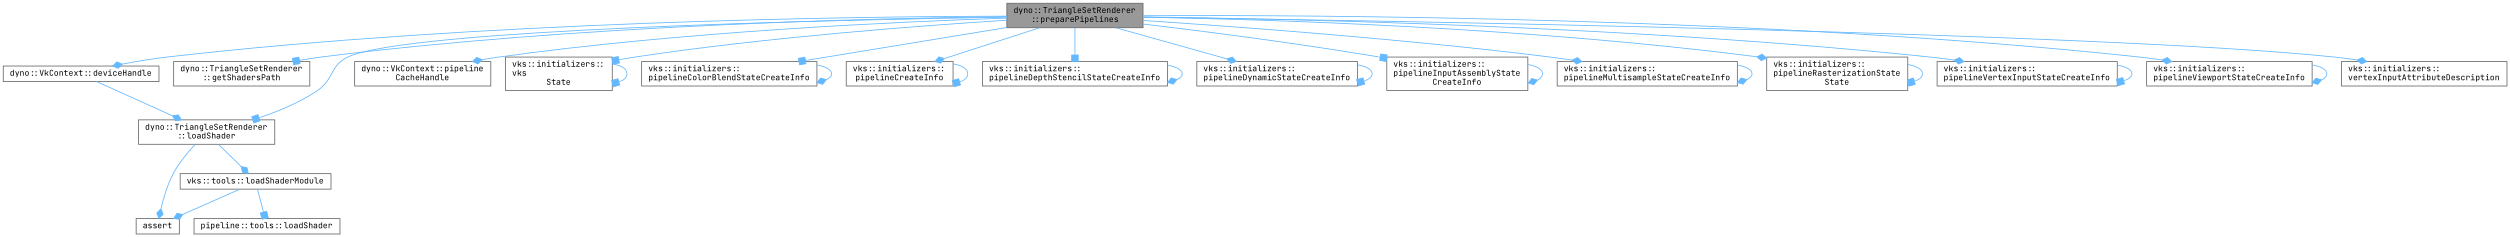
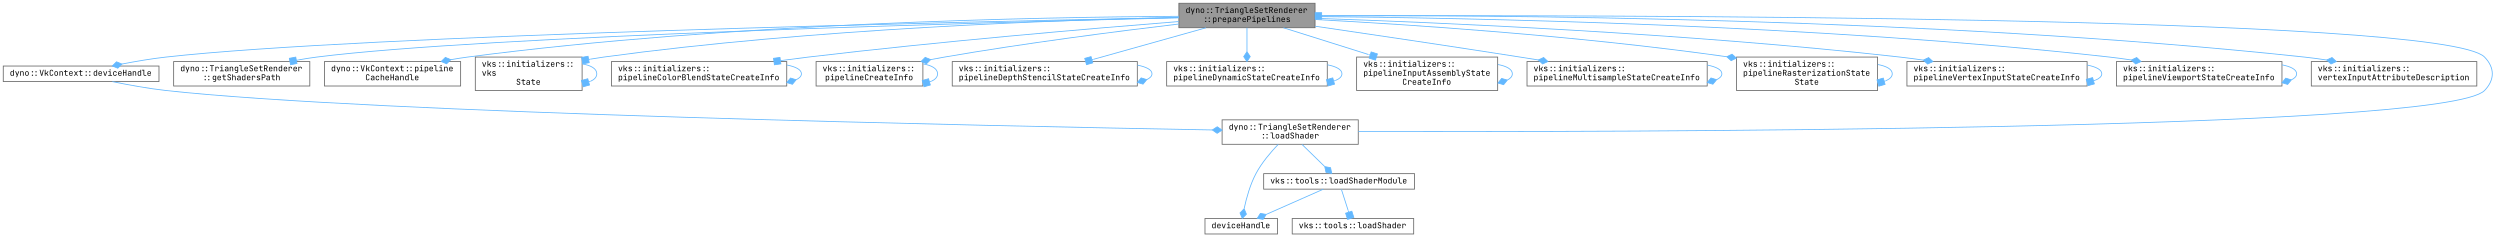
edge "dyno::TriangleSetRenderer ::preparePipelines" -> "dyno::TriangleSetRenderer ::loadShader": reversed
node "assert": label "assert" -> "deviceHandle"
node "pipeline::tools::loadShader": label "pipeline::tools::loadShader" -> "vks::tools::loadShader"
